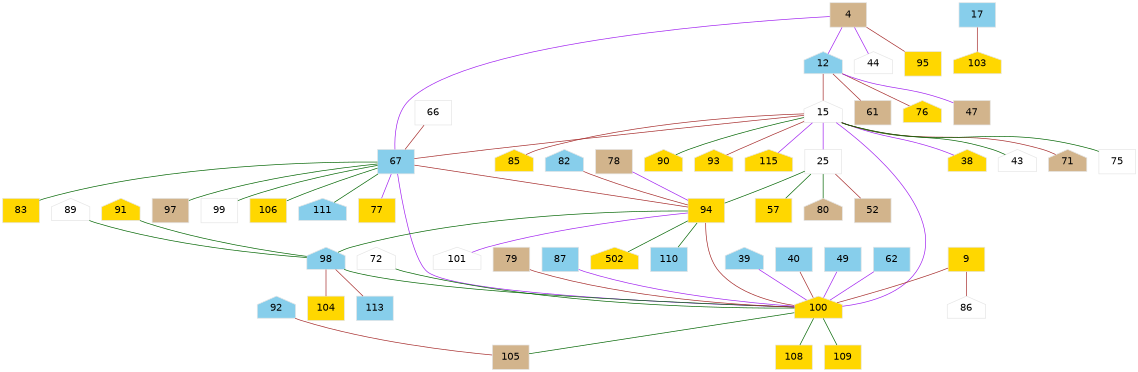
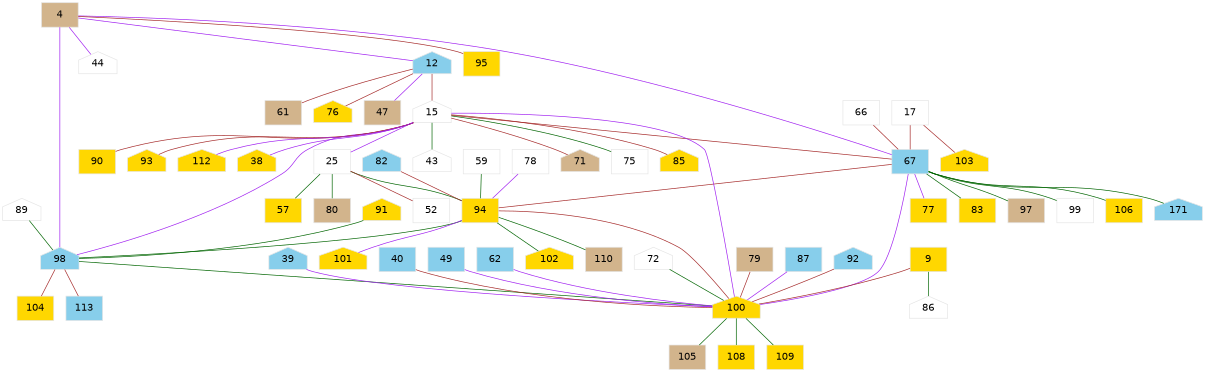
node "17": fillcolor skyblue -> white
edge "15" -- "90": color darkgreen -> brown
edge "4" -- "98": added
edge "17" -- "67": added
node "59": added
node "78": fillcolor tan -> white
node "90": shape house -> box
node "115": label "115" -> "112"
edge "15" -- "98": added
node "111": label "111" -> "171"
node "80": shape house -> box
node "52": fillcolor tan -> white
node "101": fillcolor white -> gold
node "502": label "502" -> "102"
node "110": fillcolor skyblue -> tan
edge "9" -- "86": color brown -> darkgreen
edge "92" -- "105": now "92" -- "100"
